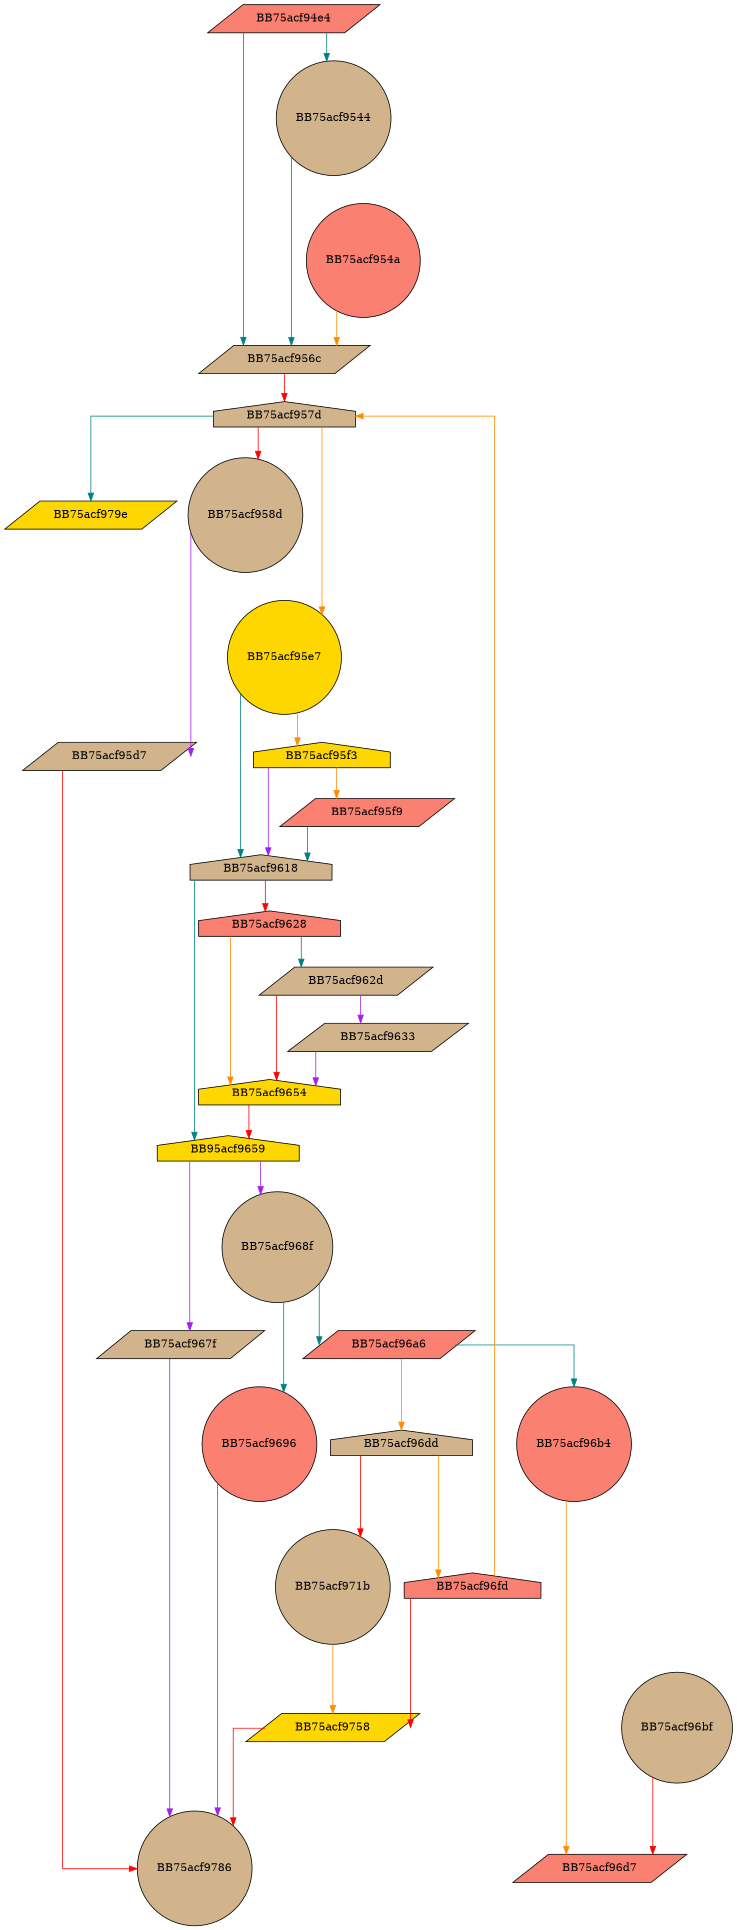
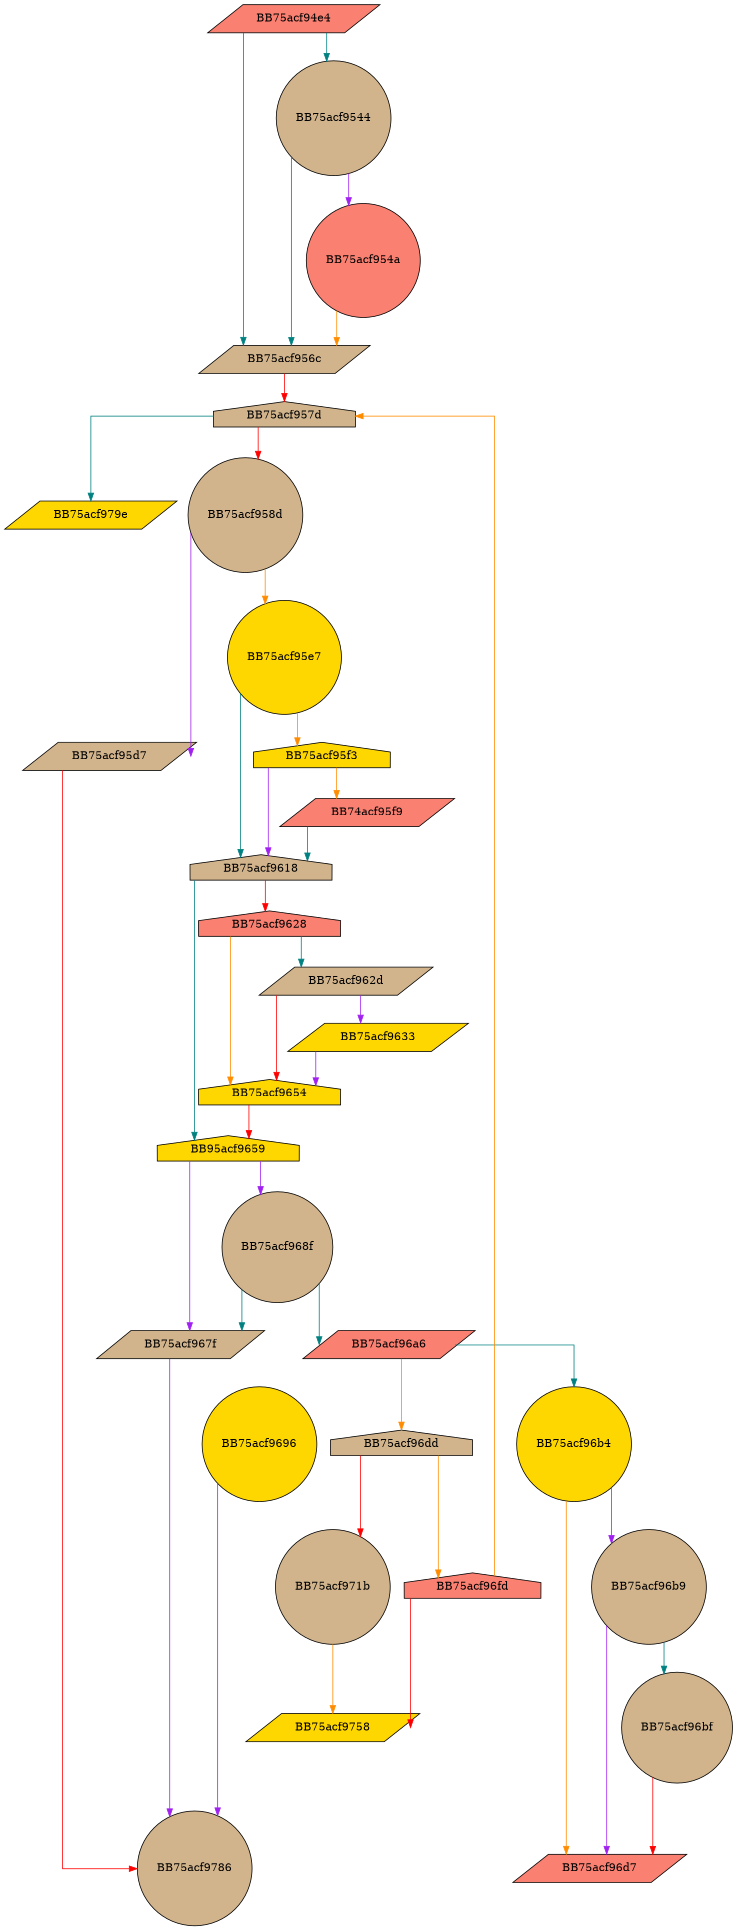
edge "BB75acf9544" -> "BB75acf954a": added
edge "BB75acf957d" -> "BB75acf95e7": now "BB75acf958d" -> "BB75acf95e7"
node "BB75acf95f9": label "BB75acf95f9" -> "BB74acf95f9"
node "BB75acf9633": fillcolor tan -> gold
edge "BB75acf968f" -> "BB75acf9696": now "BB75acf968f" -> "BB75acf967f"
node "BB75acf9696": fillcolor salmon -> gold
node "BB75acf96b4": fillcolor salmon -> gold
node "BB75acf96b9": added
edge "BB75acf9758" -> "BB75acf9786": removed
